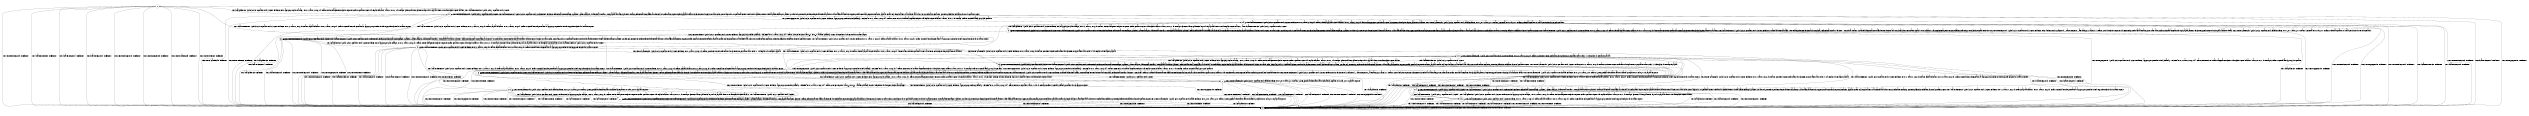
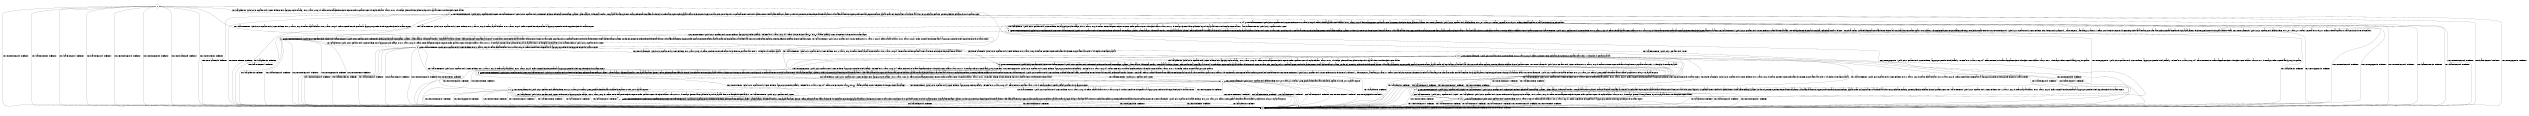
edge "s1" -> "s0": now "s43" -> "s0"
edge "s1" -> "s9": now "s43" -> "s9"
edge "s5" -> "s10": removed, label "user1|local|RemoveDevice / Symbol: CLS_-1. Operation result: Success."
edge "s11" -> "s3": now "s11" -> "s8"
